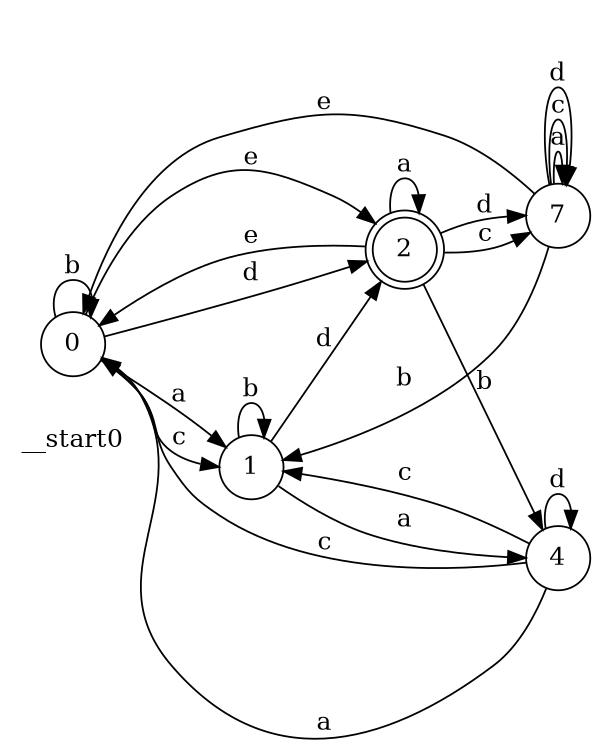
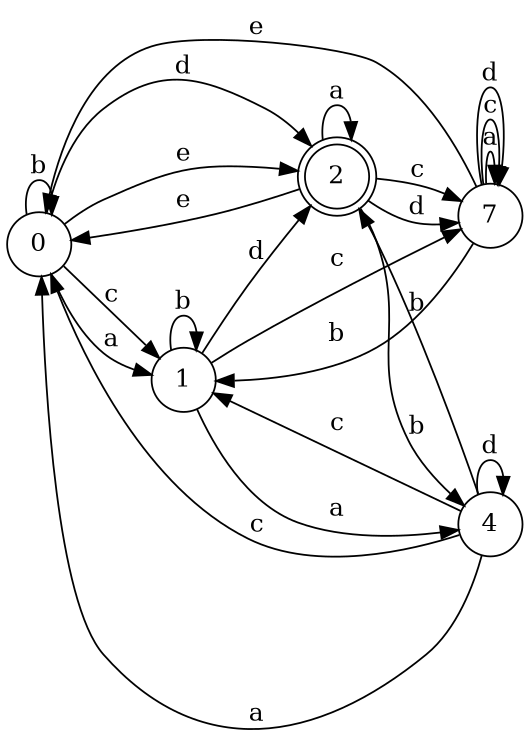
edge "1" -> "7": added, label "c"
edge "4" -> "2": added, label "b"
node "__start0": removed
